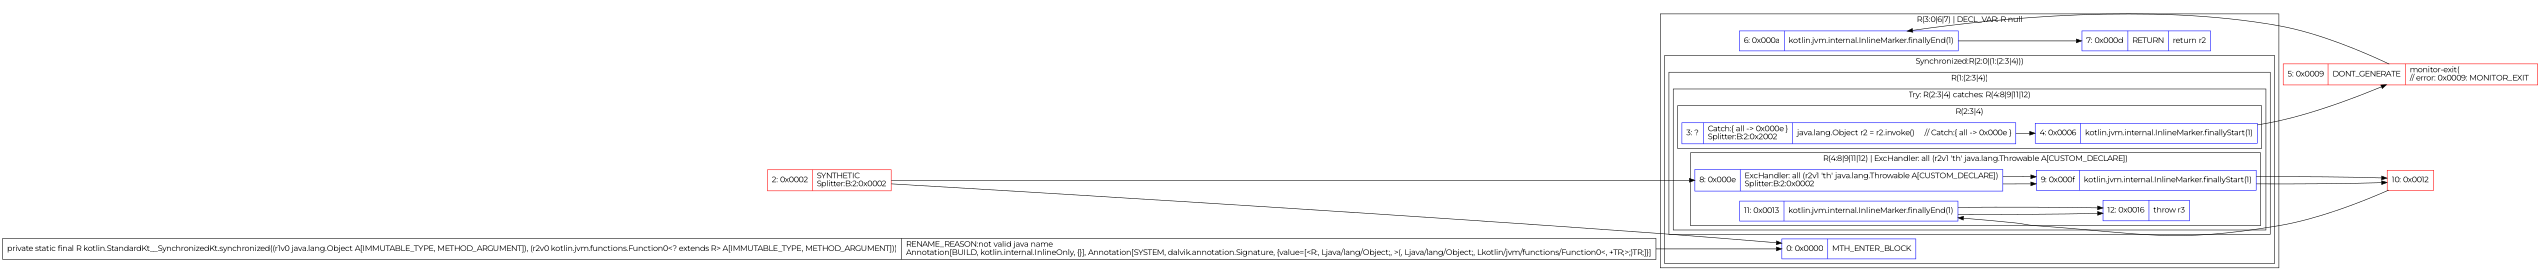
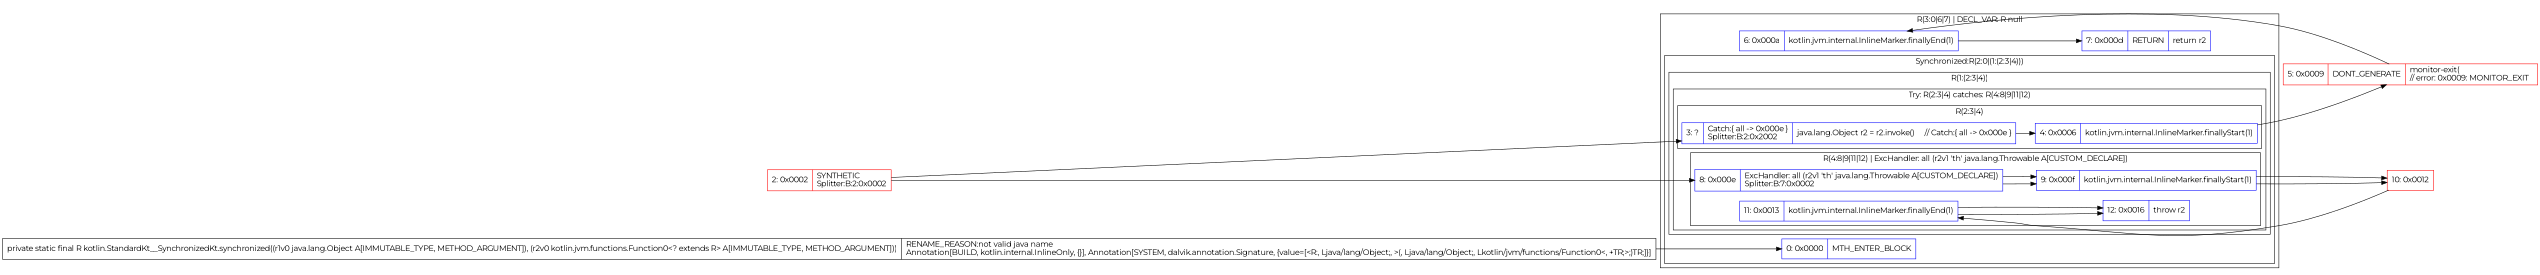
node "8: 0x000e": text "Splitter:B:2:0x0002" -> "Splitter:B:7:0x0002"
node "12: 0x0016": text "throw r3" -> "throw r2"
edge "2: 0x0002" -> "0: 0x0000": now "2: 0x0002" -> "3: ?"
